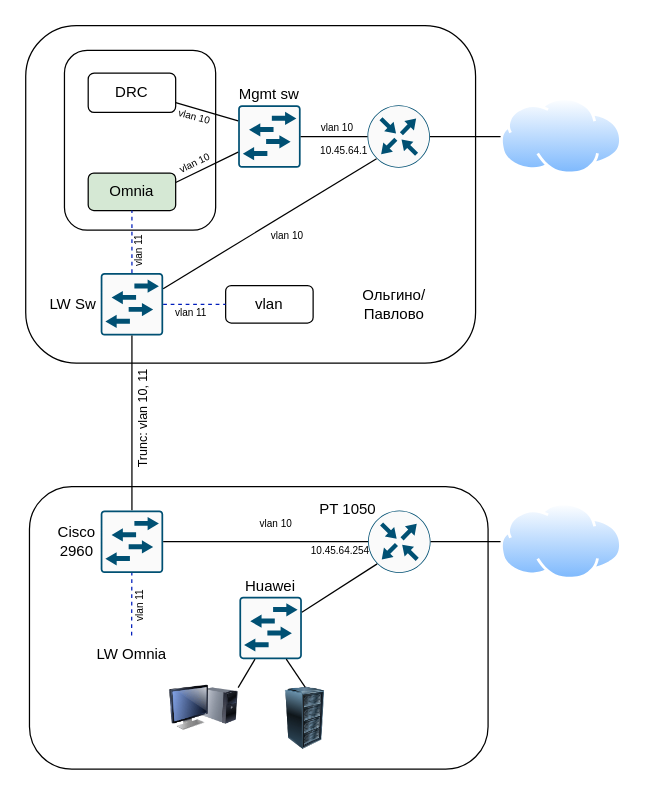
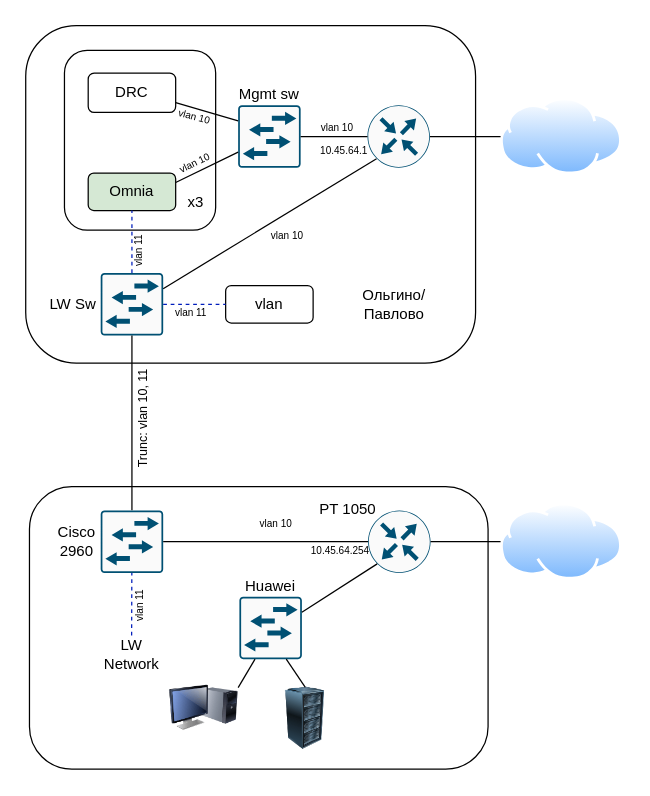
node "x3": added
node "LW Omnia": label "LW Omnia" -> "LW Network"
